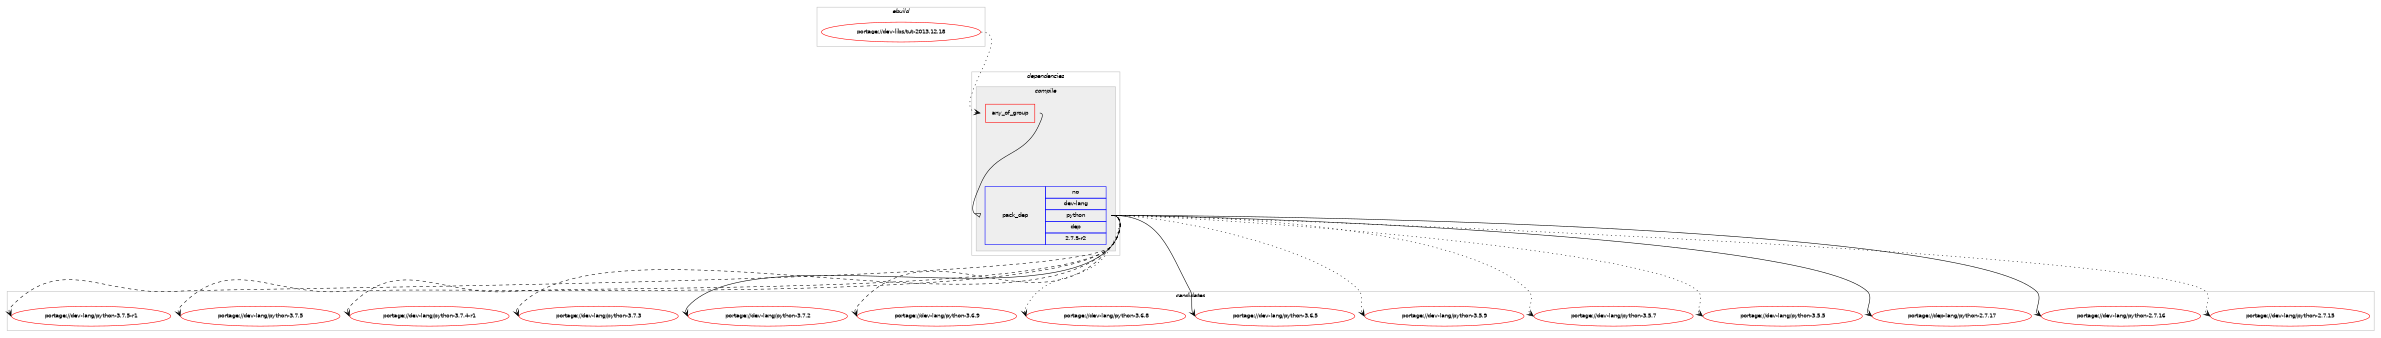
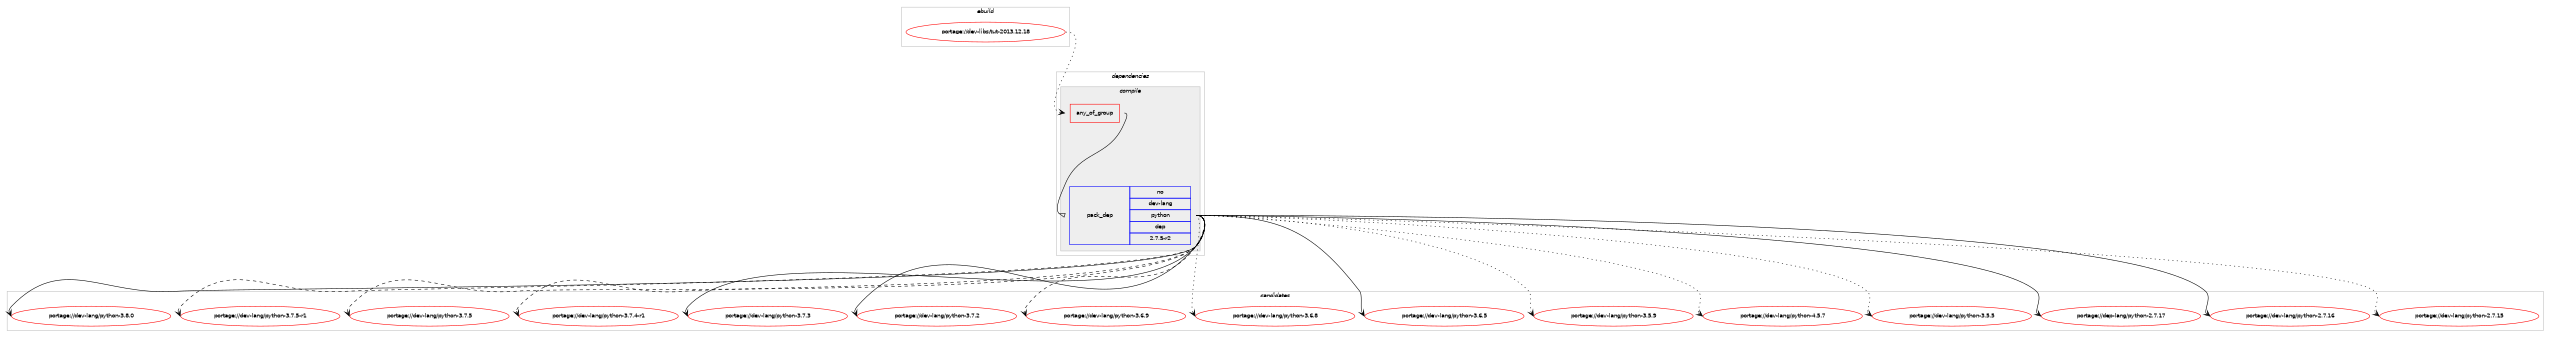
edge "pack_dep" -> "portage://dev-lang/python-3.7.3": style dashed -> solid
node "portage://dev-lang/python-3.8.0": added
node "portage://dev-lang/python-3.5.7": label "portage://dev-lang/python-3.5.7" -> "portage://dev-lang/python-4.5.7"
